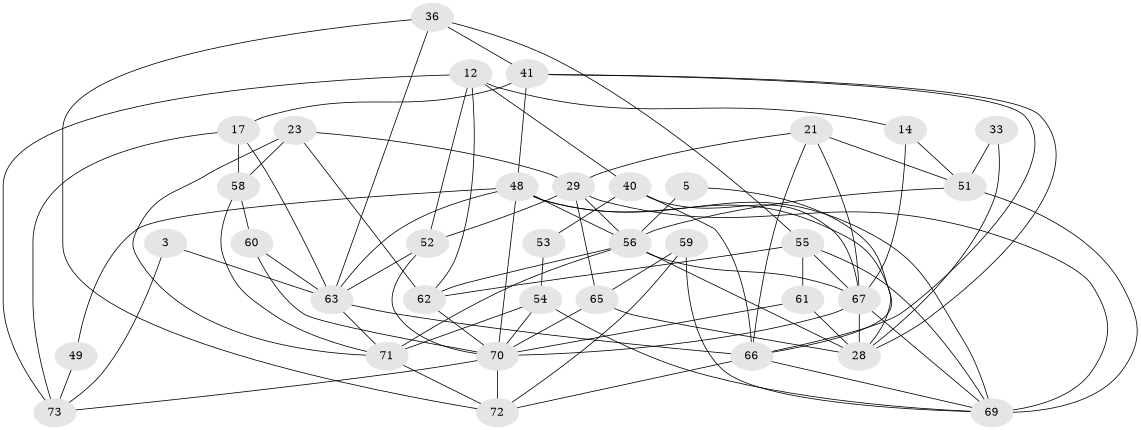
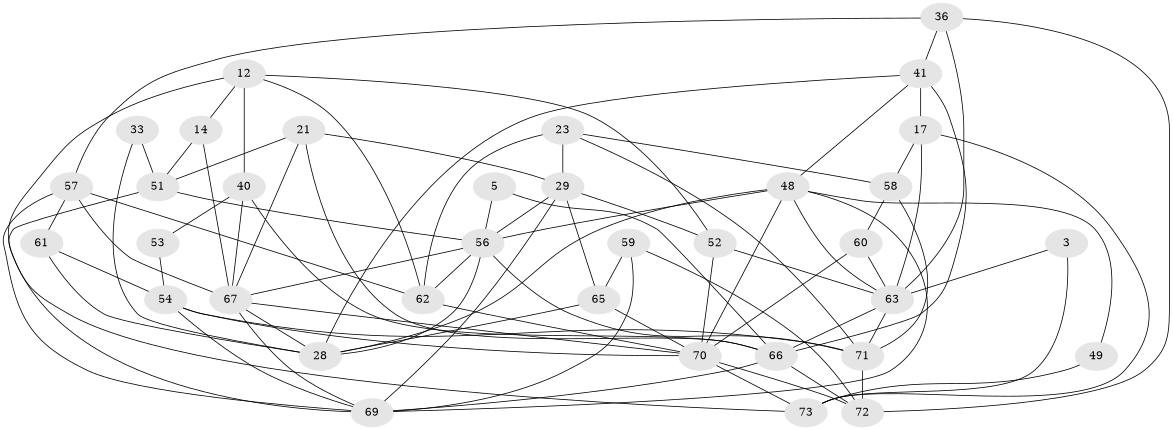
node "55": label "55" -> "57"
edge "61" -- "70": now "61" -- "54"
